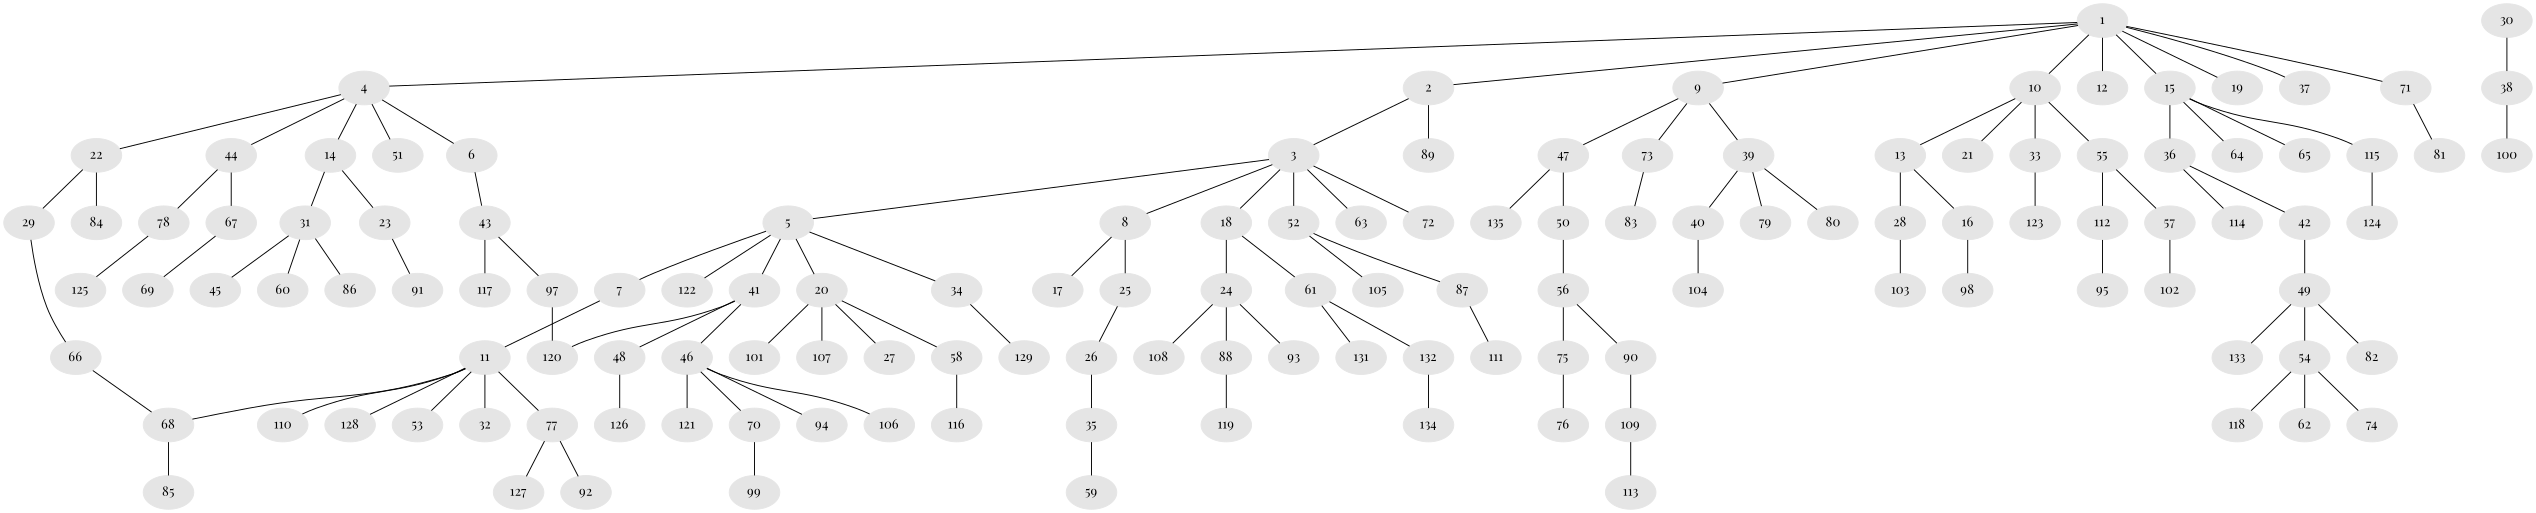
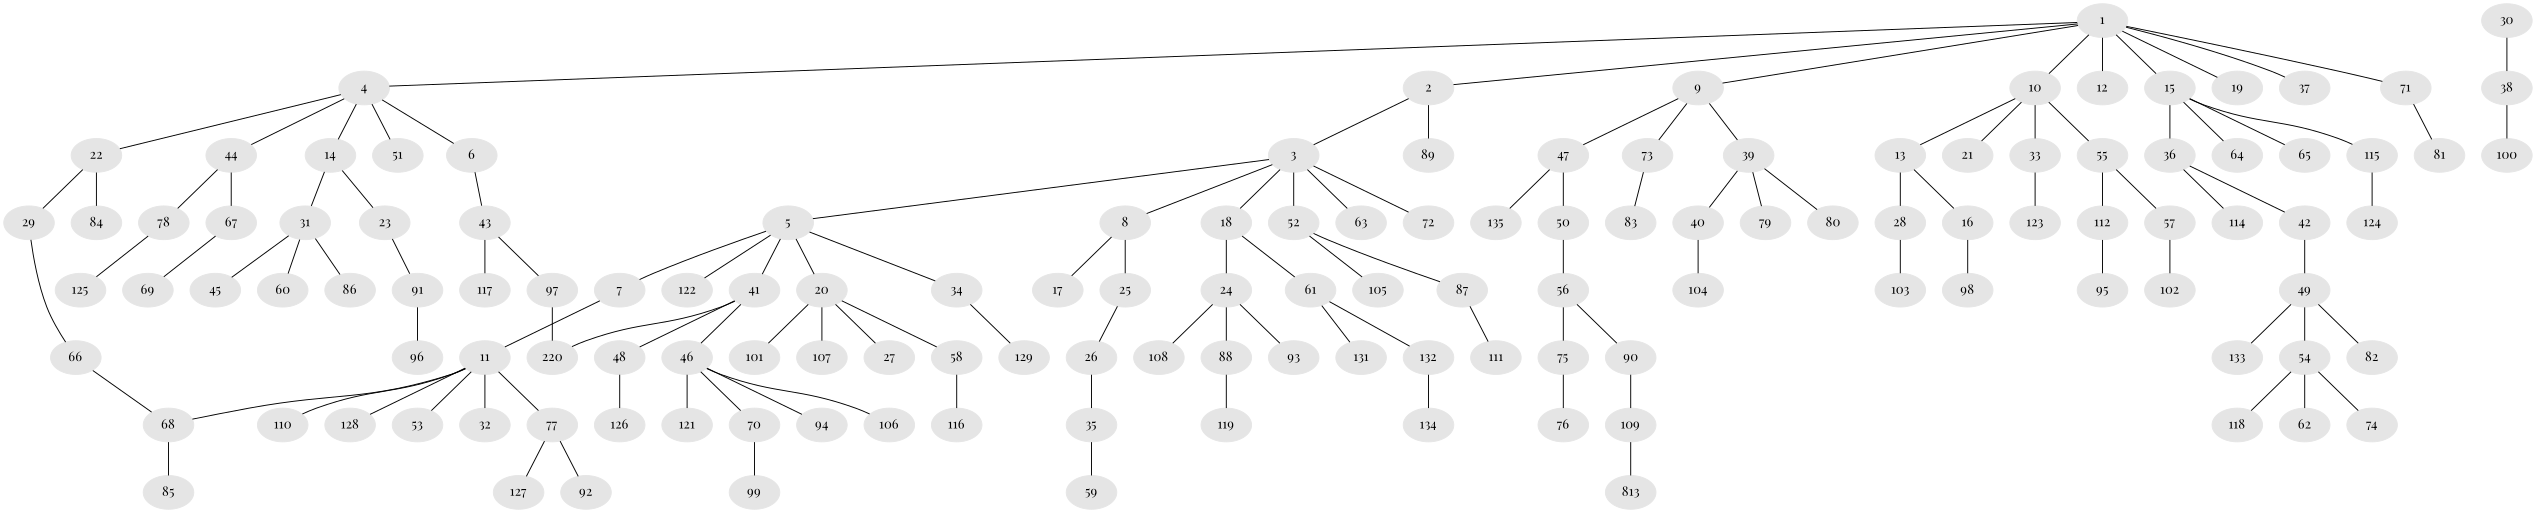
node "96": added
node "120": label "120" -> "220"
node "113": label "113" -> "813"
